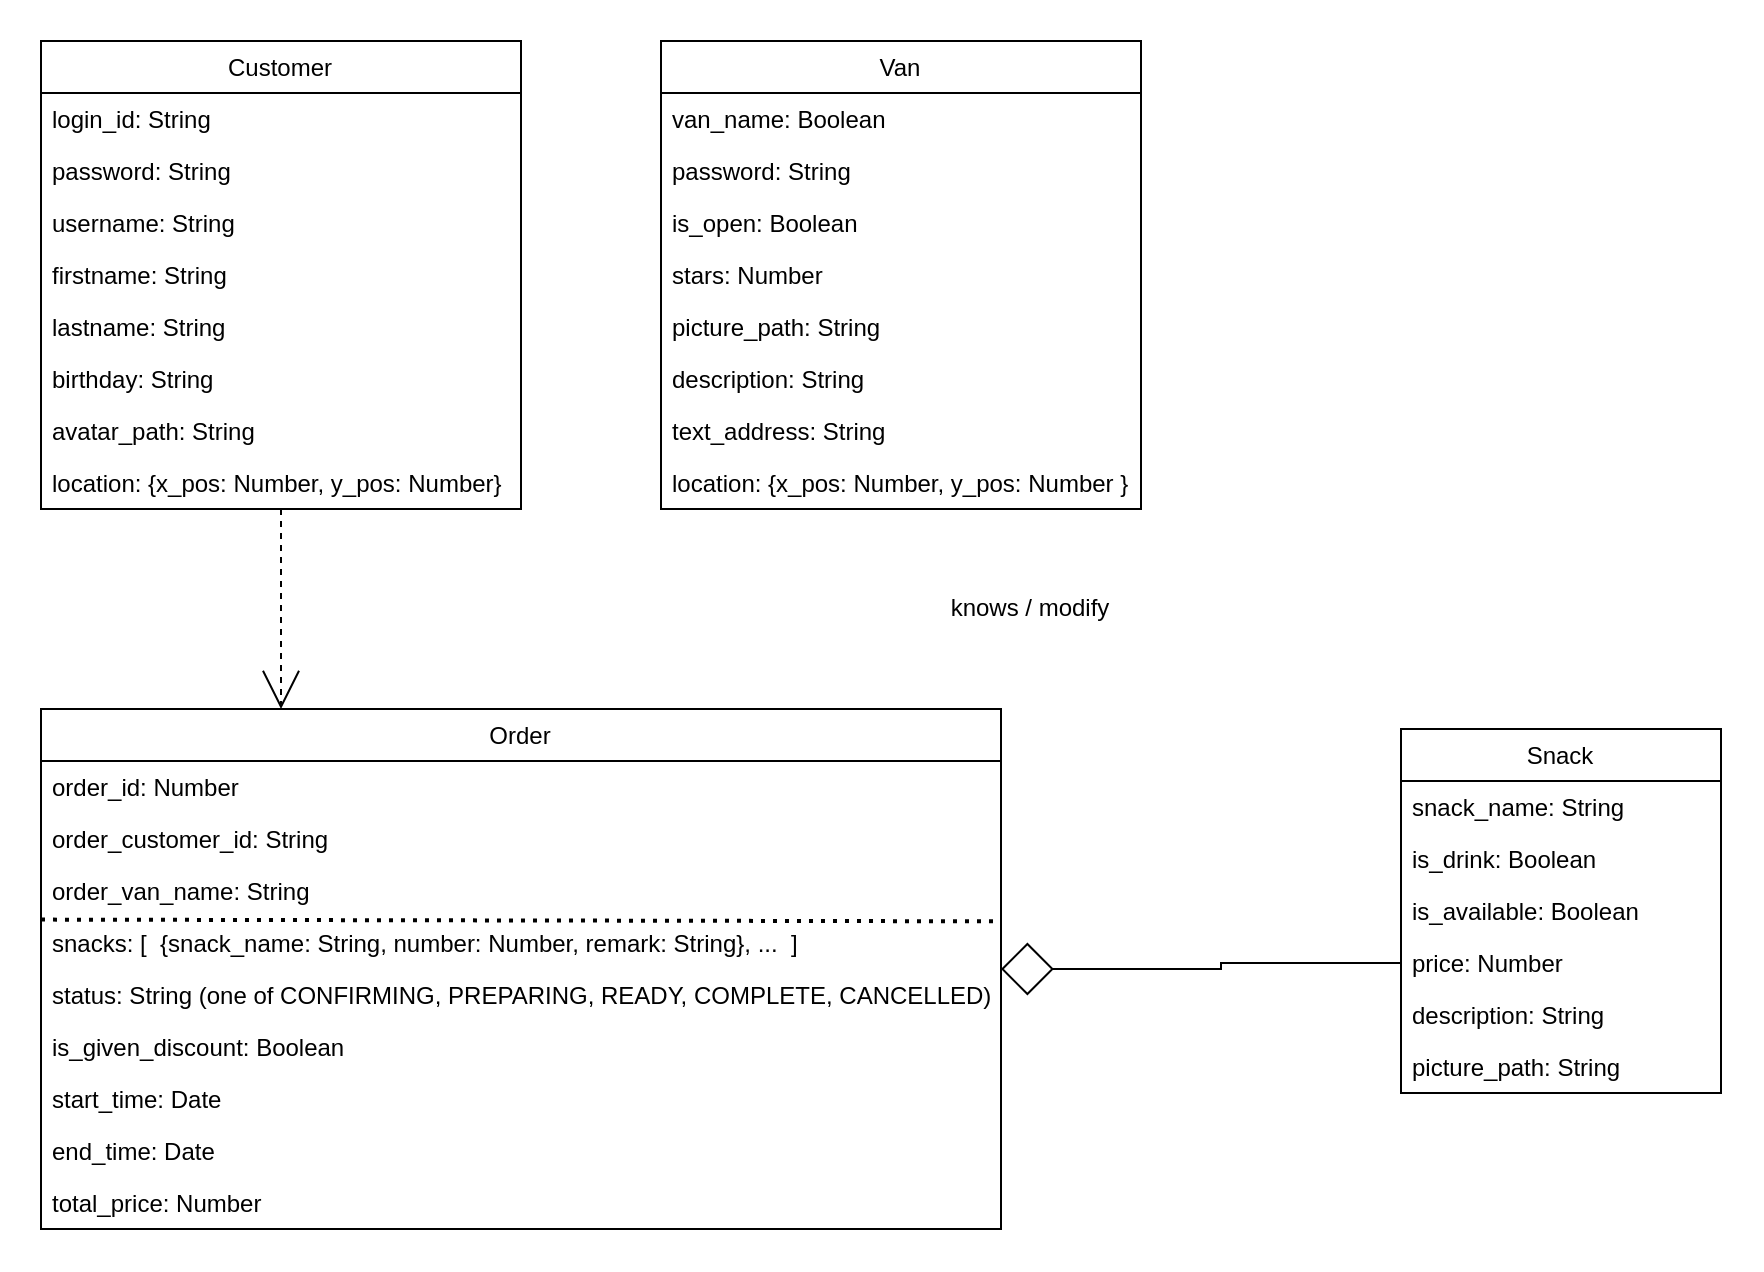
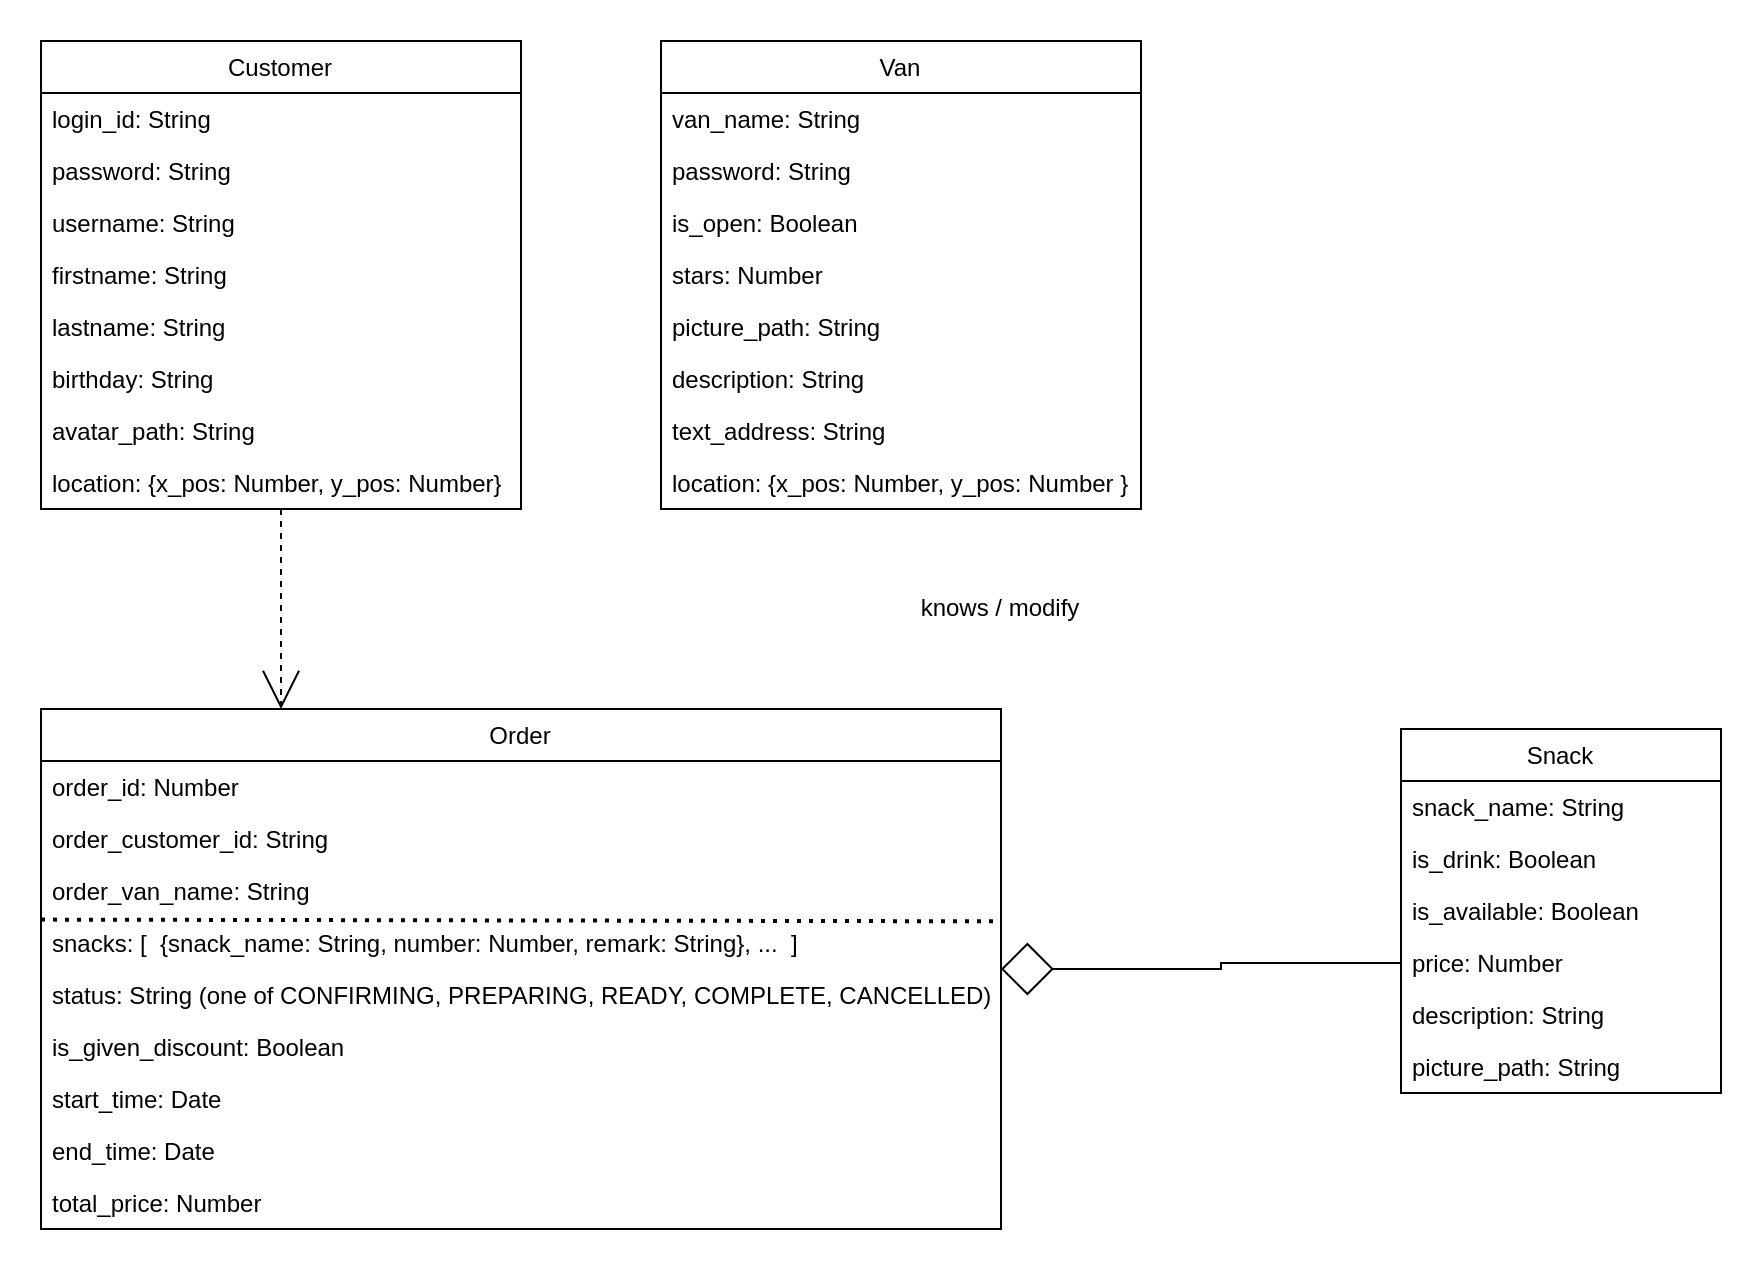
node "van_name: Boolean": label "van_name: Boolean" -> "van_name: String"
node "knows / modify": moved (1031, 609) -> (1001, 609)
